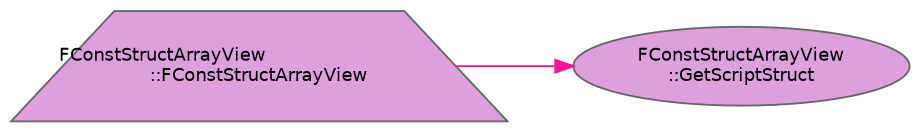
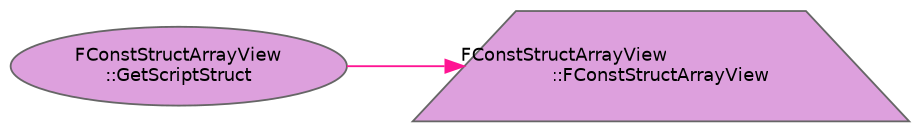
edge "FConstStructArrayView ::FConstStructArrayView" -> "FConstStructArrayView ::GetScriptStruct": reversed
